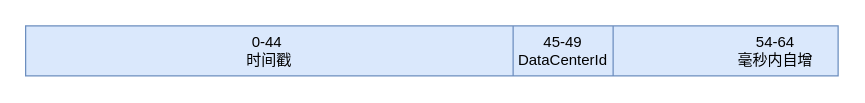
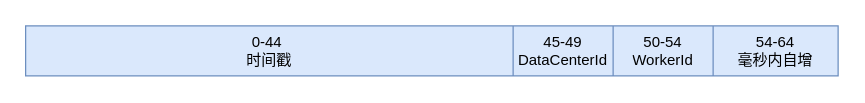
node "50-54 WorkerId": added
